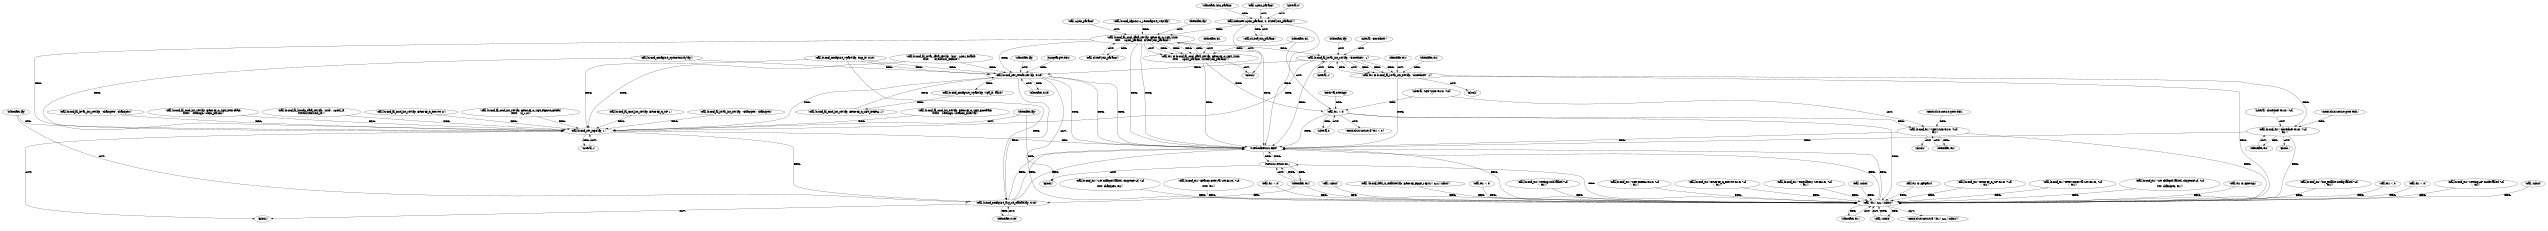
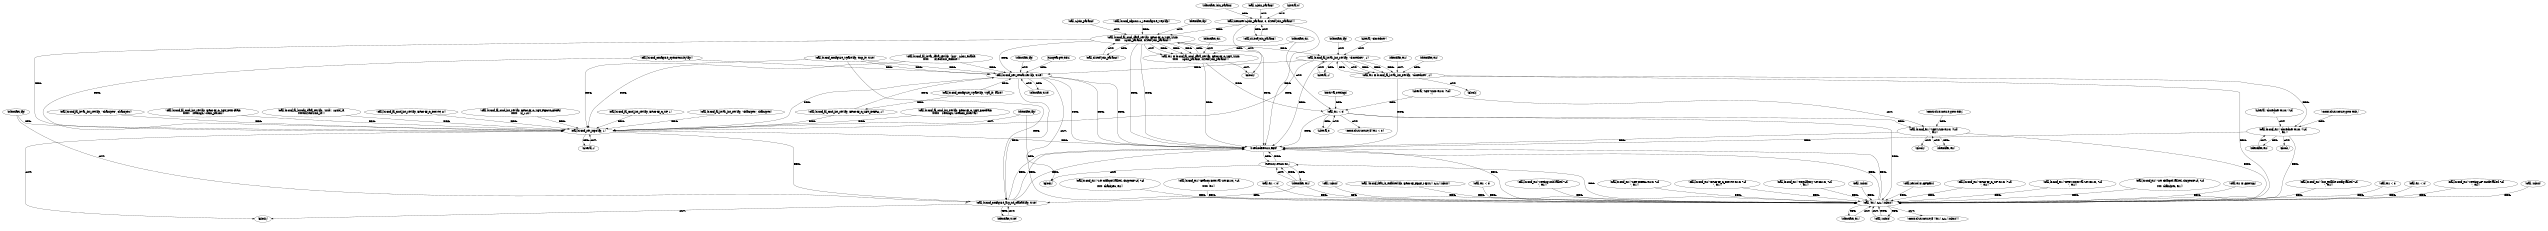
edge "(Call,brcmf_net_setcarrier(ifp, true))" -> "(Call,brcmf_configure_wpaie(ifp, wpa_ie, false))": reversed
edge "(Call,brcmf_fil_cmd_int_set(ifp, BRCMF_C_SET_INFRA, 1))" -> "(Call,brcmf_set_mpc(ifp, 1))": added, label "DDG:"
edge "(Call,brcmf_set_mpc(ifp, 1))" -> "(MethodReturn,RET)": label "CFG: " -> "DDG: "
node "(Call,err = -EPERM)": label "(Call,err = -EPERM)" -> "(Call,period = -EPERM)"
